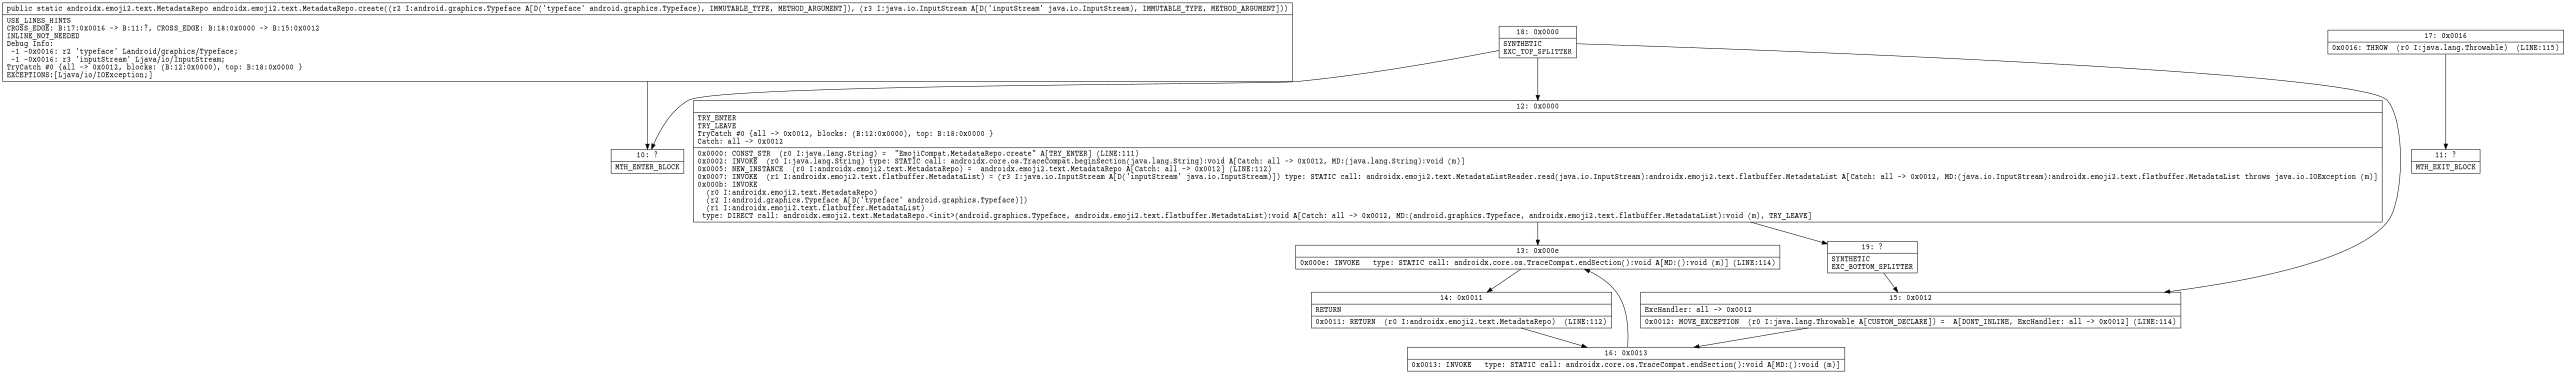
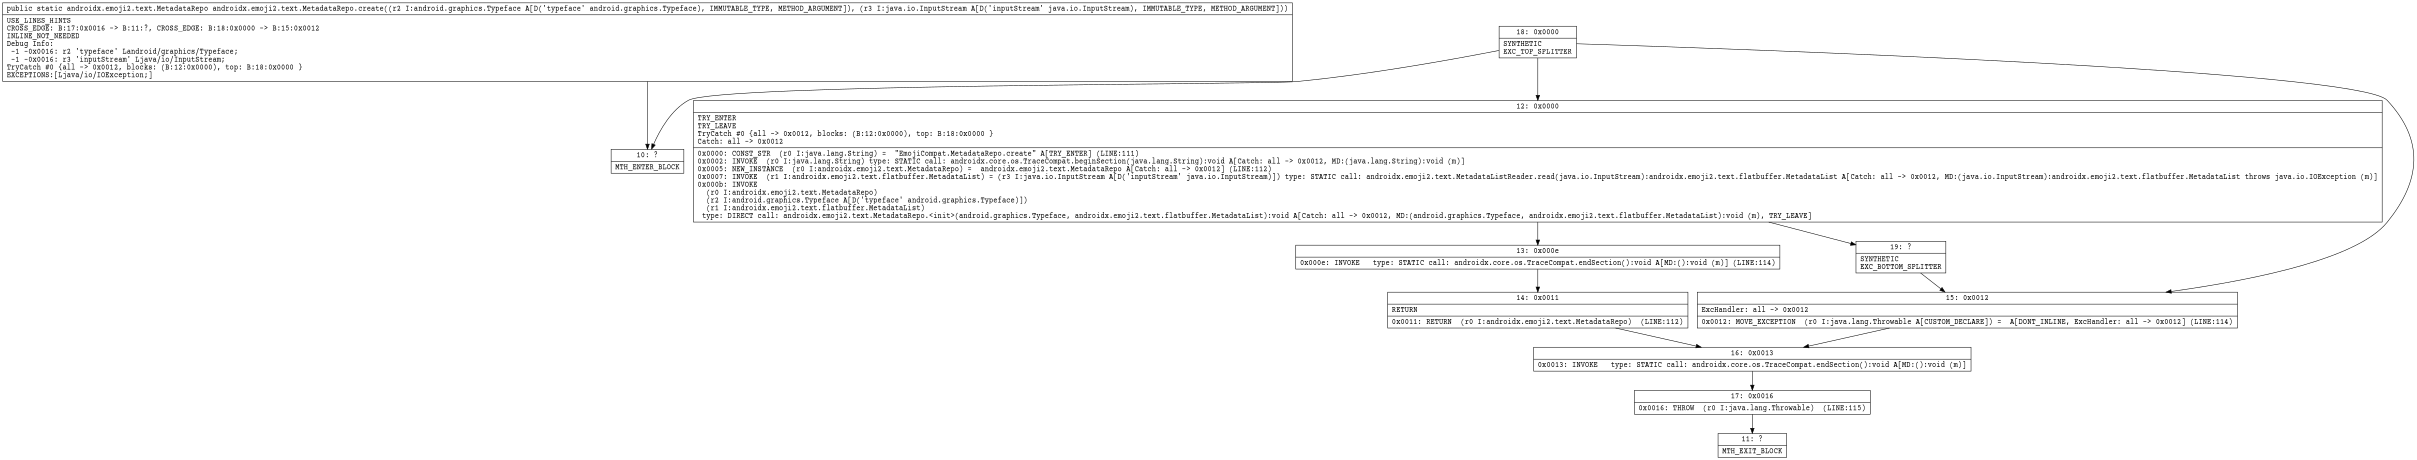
edge "16: 0x0013" -> "13: 0x000e": now "16: 0x0013" -> "17: 0x0016"
